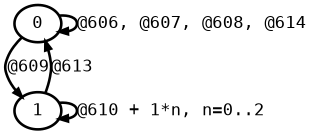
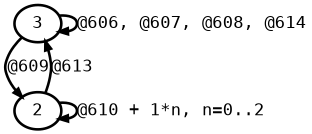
node "0": label "0" -> "3"
node "1": label "1" -> "2"
